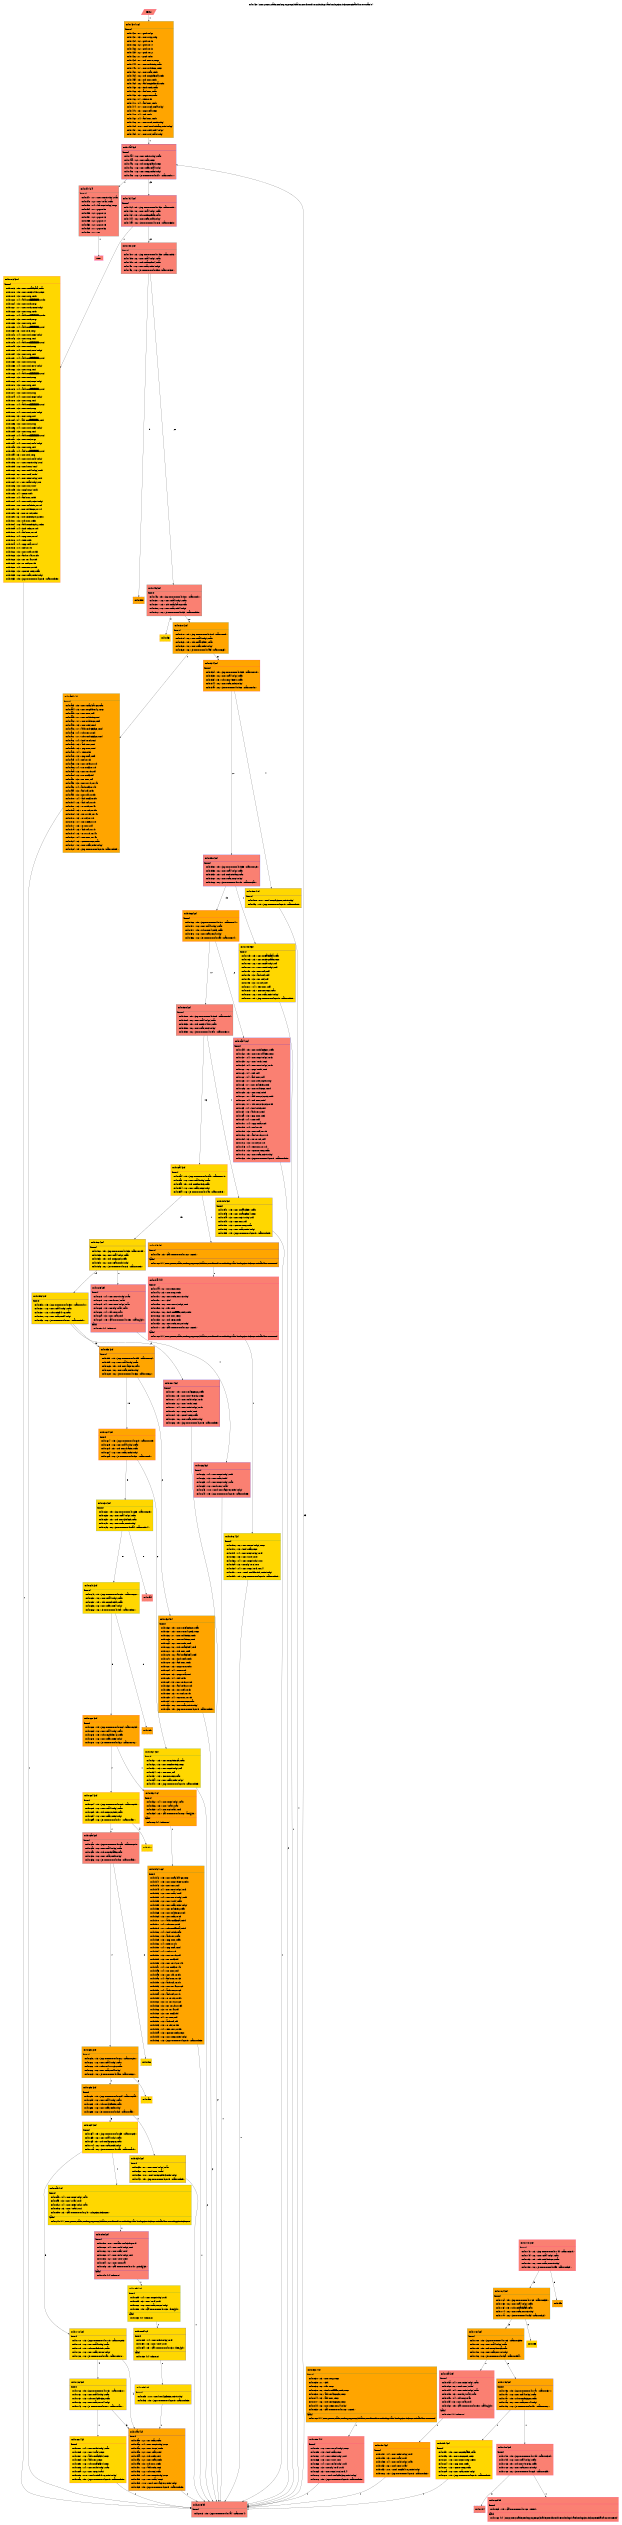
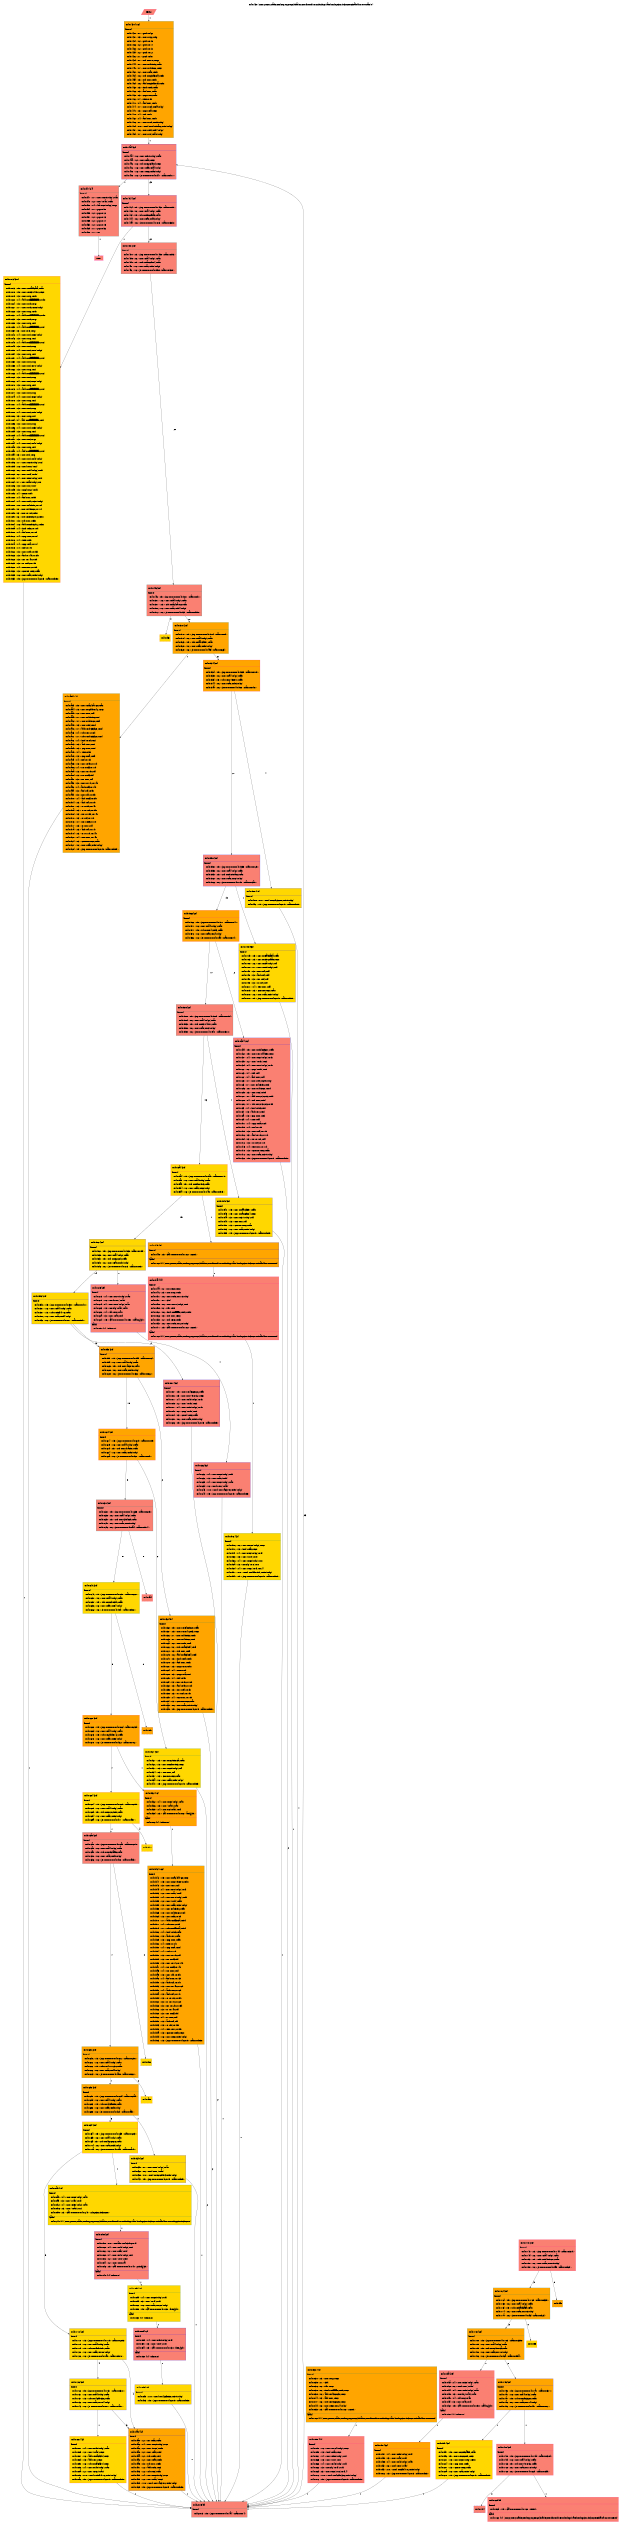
node "0x40195e": removed
node "0x401630 [28]": fillcolor gold -> salmon
node "0x401eed [12]": fillcolor gold -> salmon
edge "0x401ef9 [15]" -> "0x401da0 [42]": now "0x401ef9 [15]" -> "0x402015 [5]"
